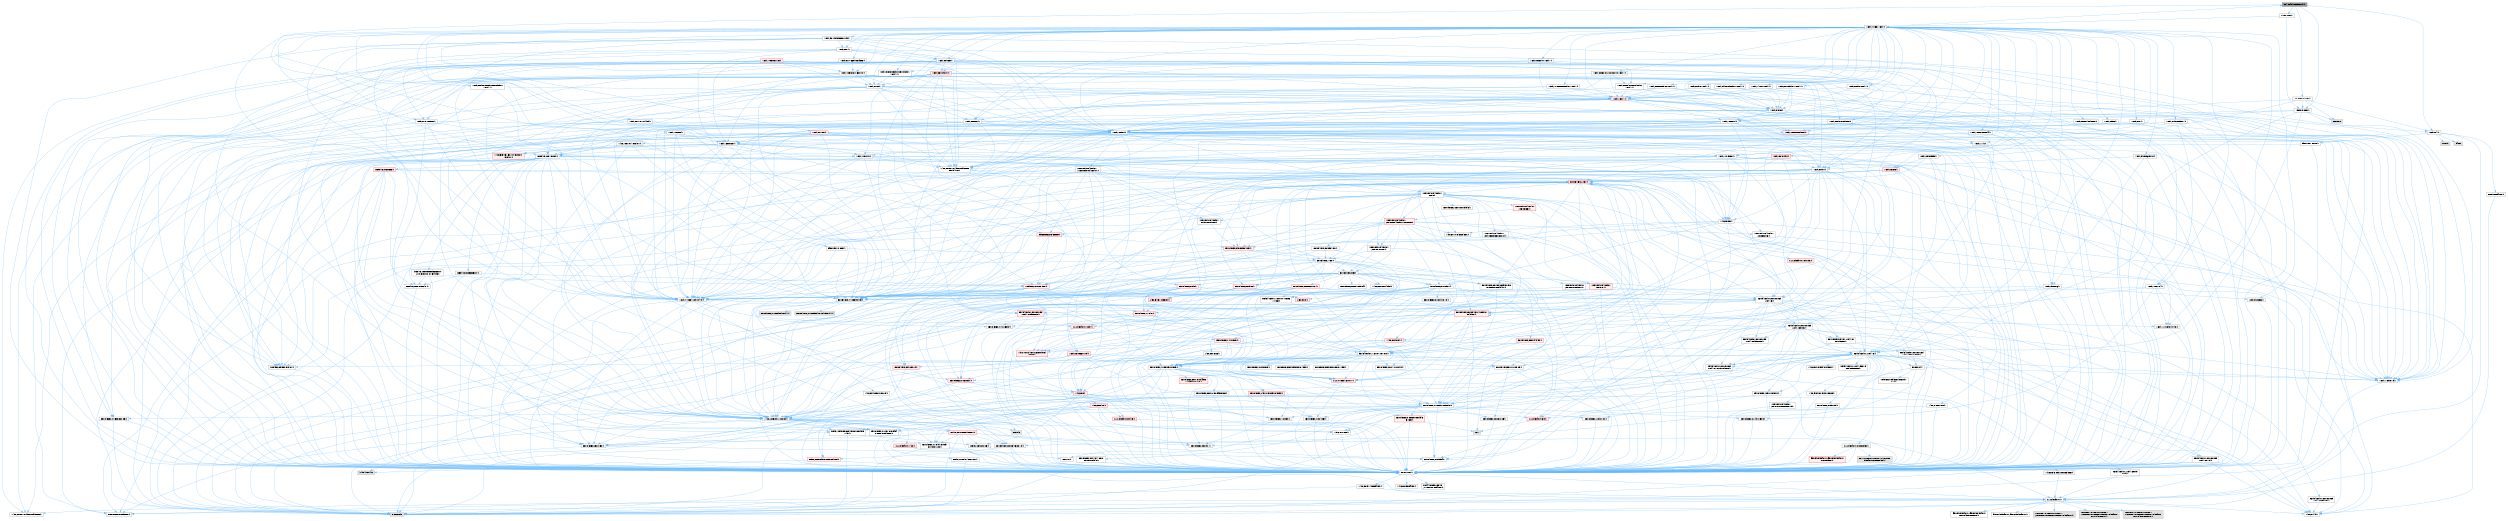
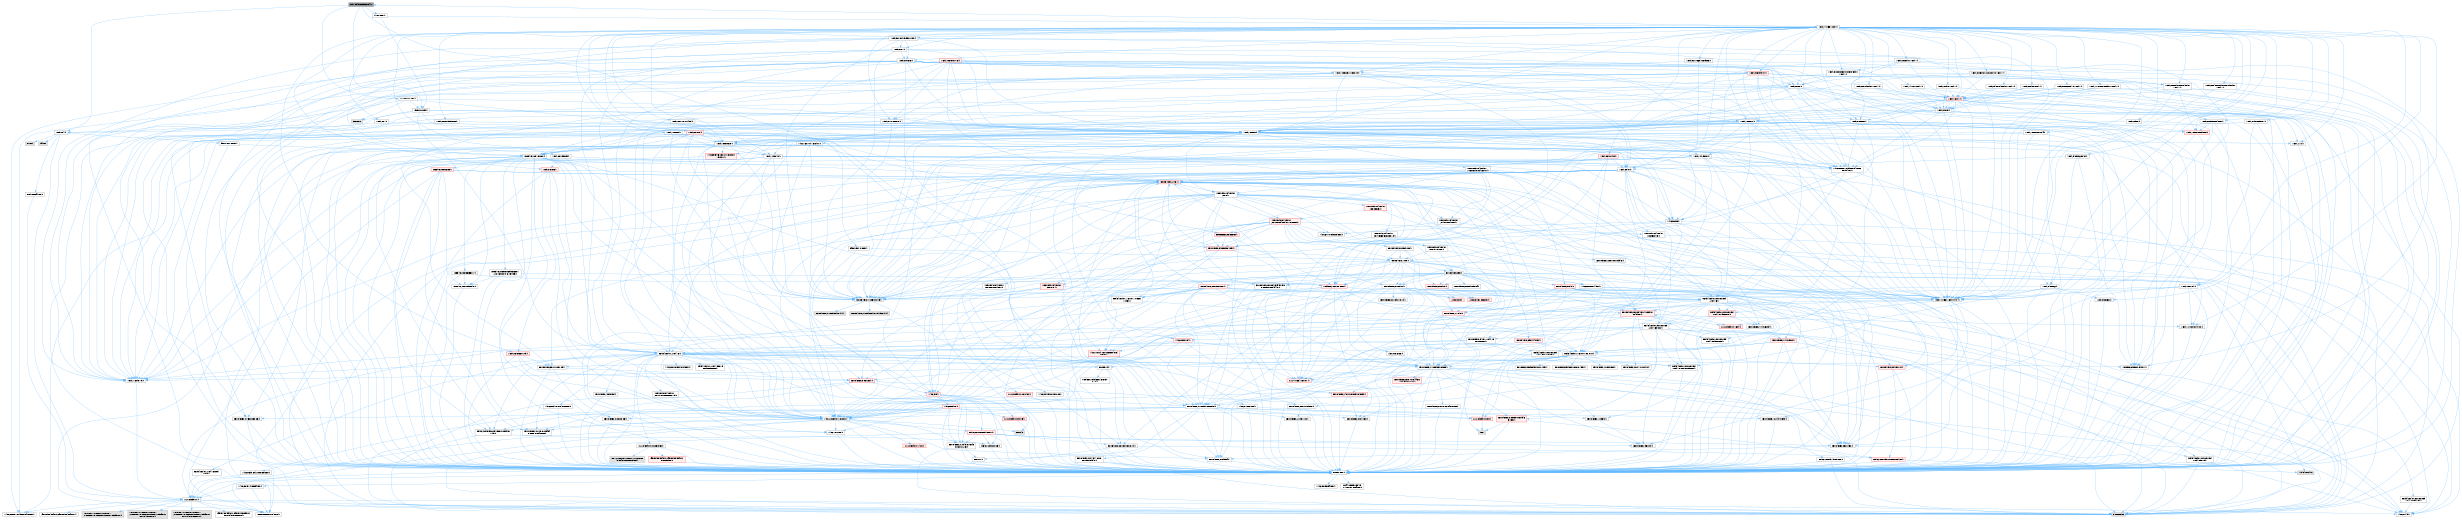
edge "Internationalization /Text.h" -> "Templates/UniquePtr.h": now "Templates/IsConstructible.h" -> "Templates/UniquePtr.h"
